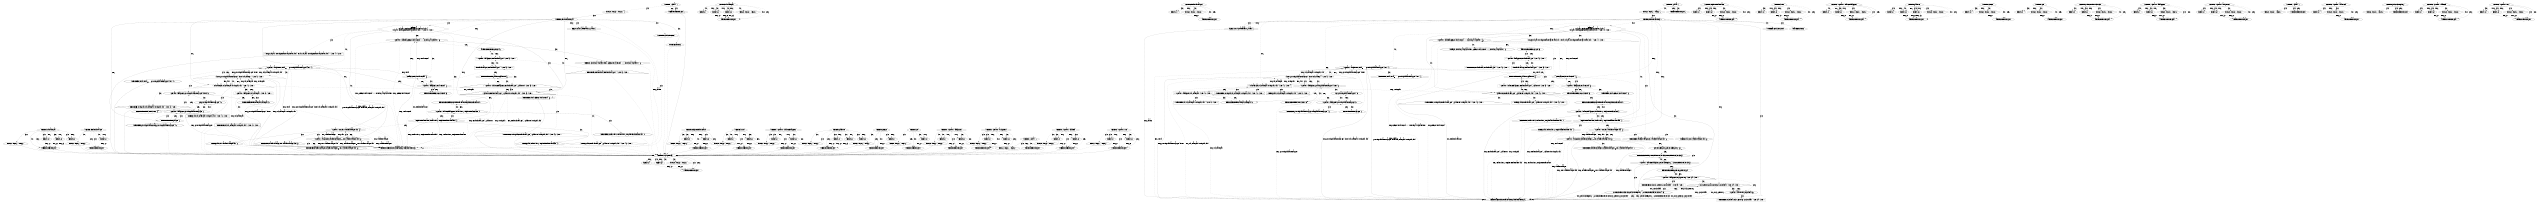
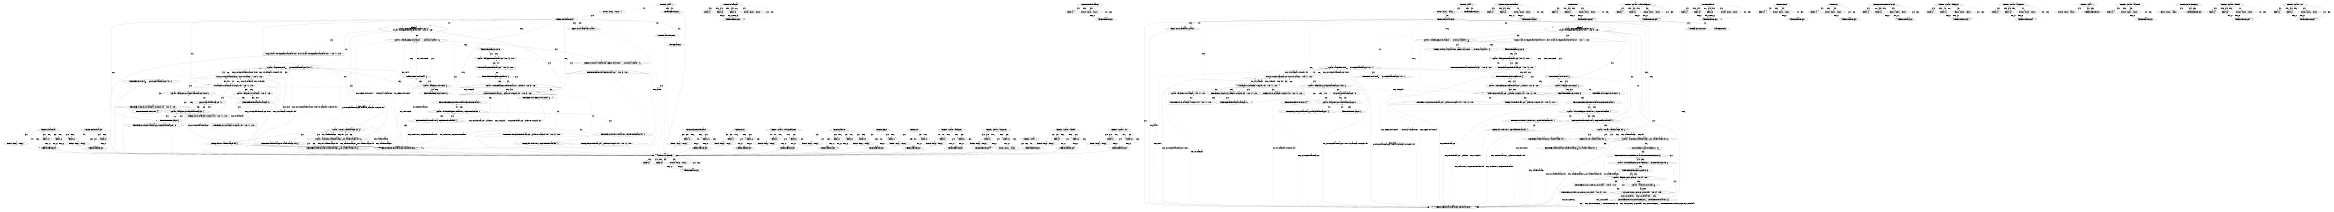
edge "<(<operator>.fieldAccess,mojo::GetProxy)<SUB>59</SUB>>" -> "<(mojo.GetProxy,mojo::GetProxy(&mojo_shell_))<SUB>59</SUB>>": reversed
